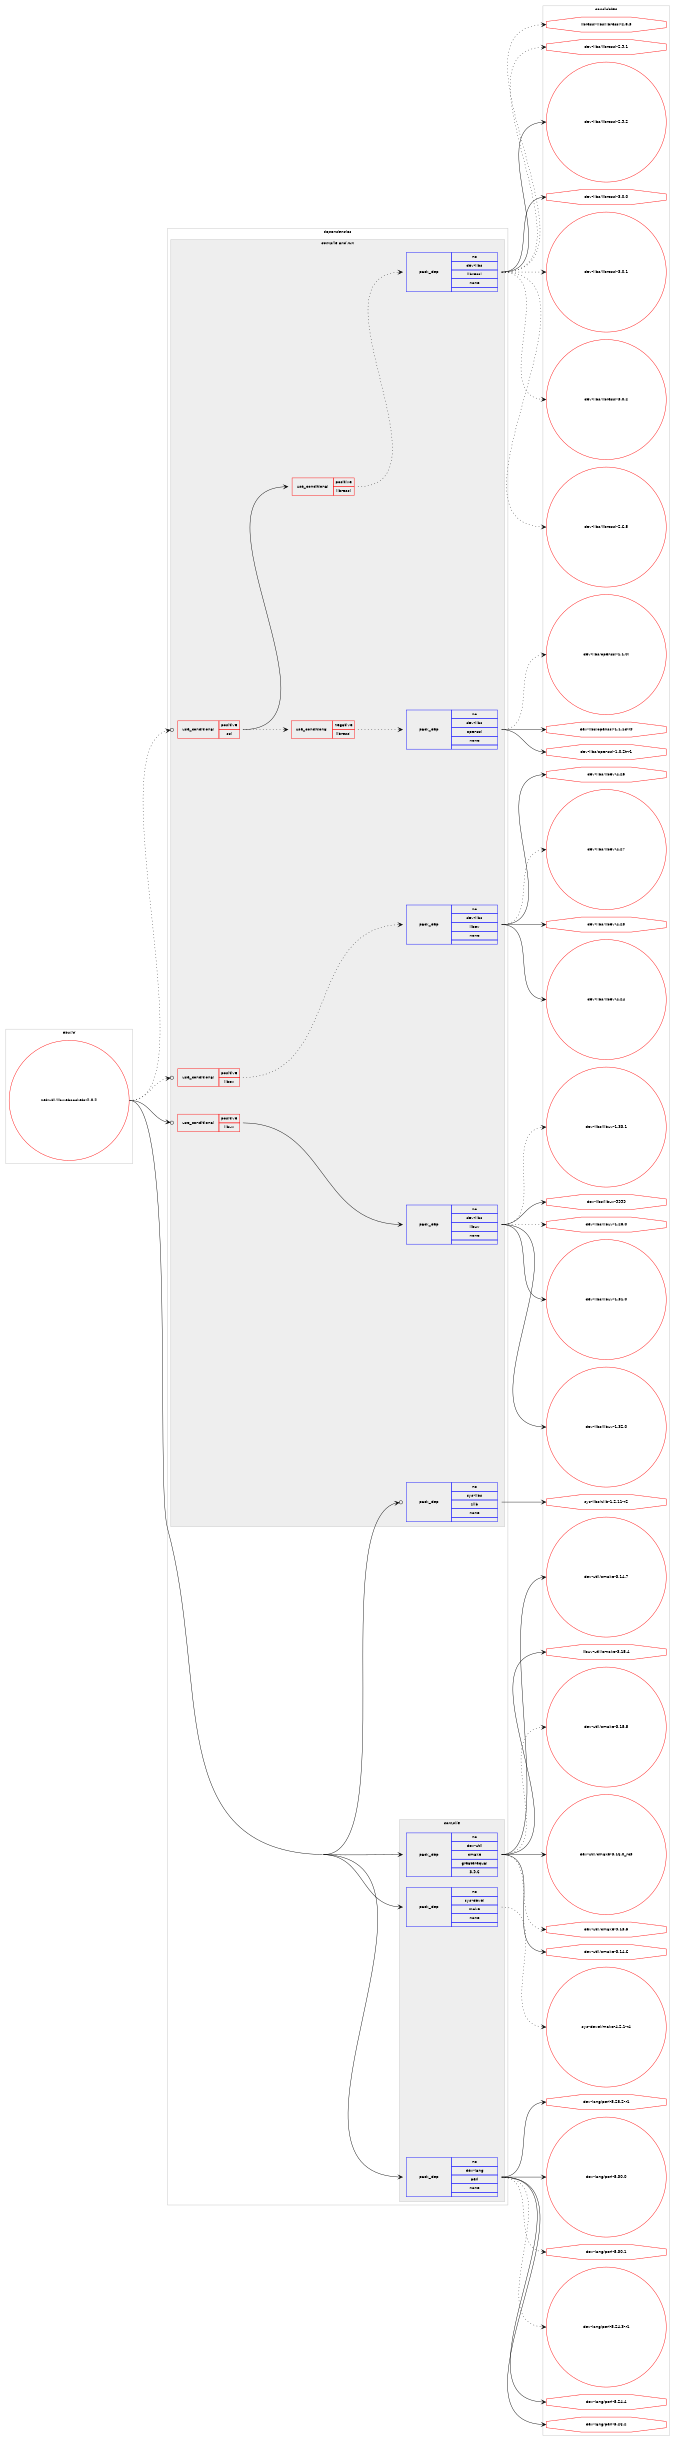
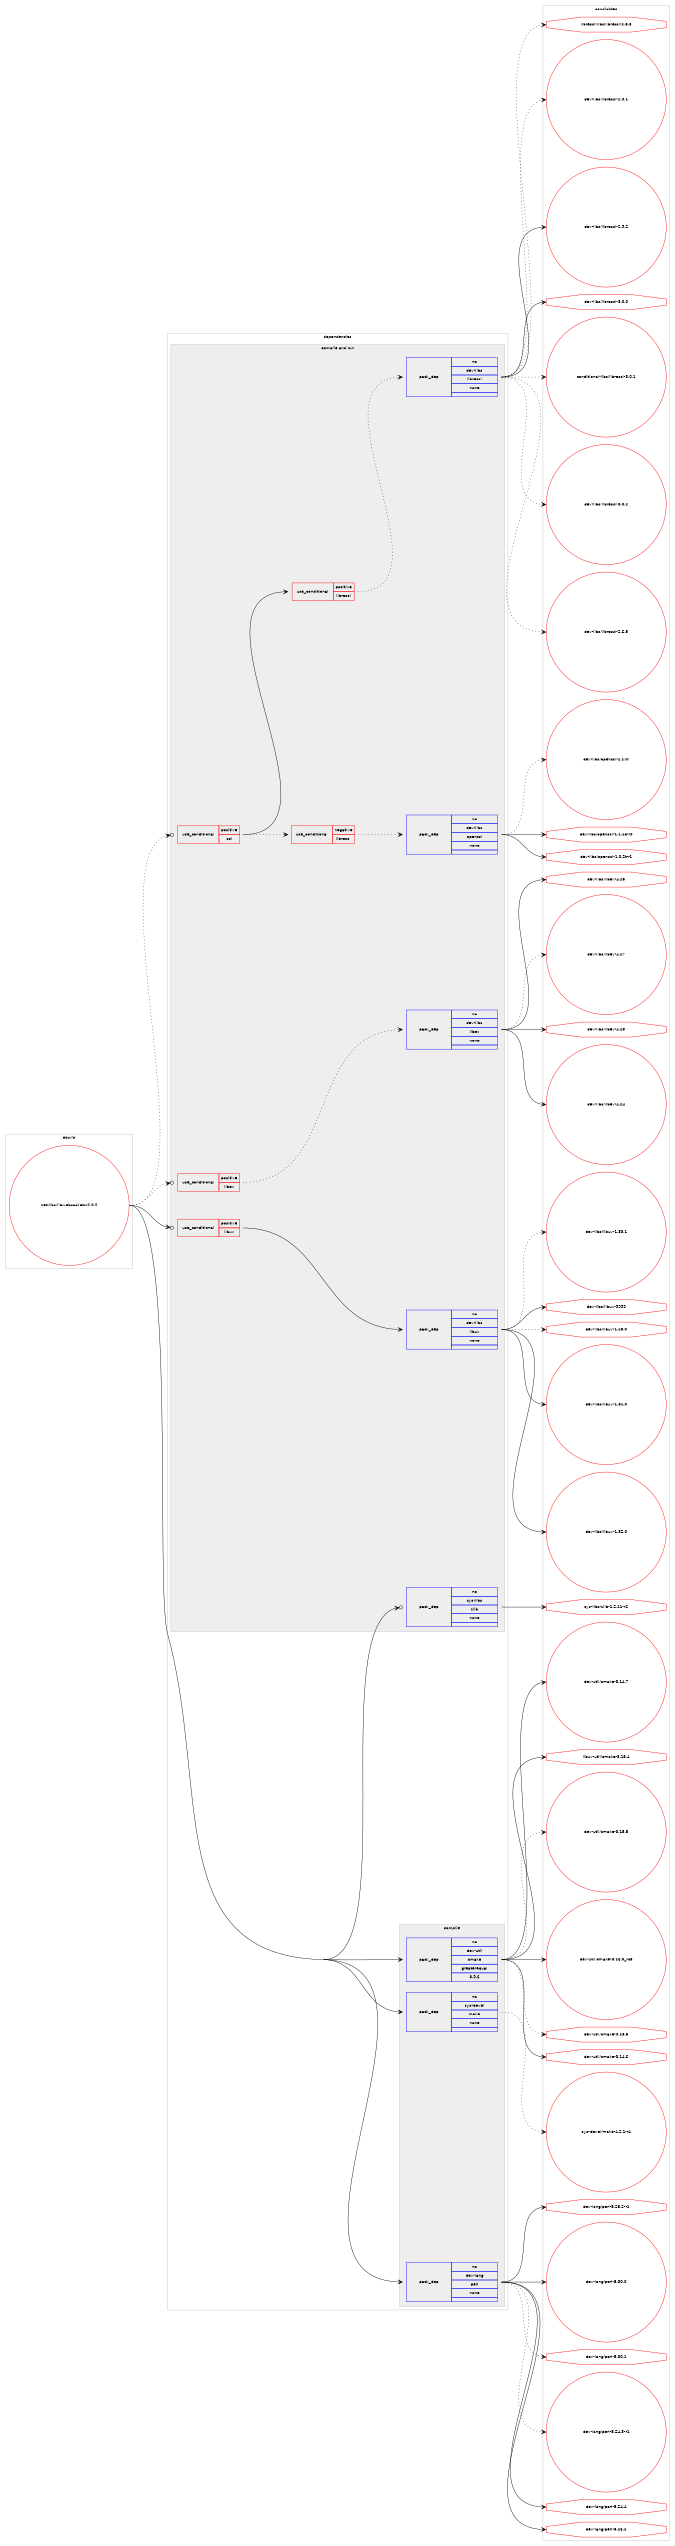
node "dev-libs/libressl-2.9.1": shape octagon -> circle
node "dev-libs/libressl-3.0.1": label "dev-libs/libressl-3.0.1" -> "conditional-libs/libressl-3.0.1"
node "net-util/libwebsockets-2.0.2": label "net-util/libwebsockets-2.0.2" -> "net-libs/libwebsockets-2.0.2"
